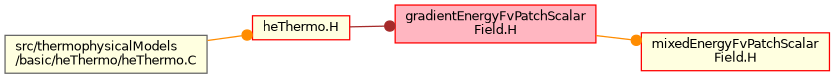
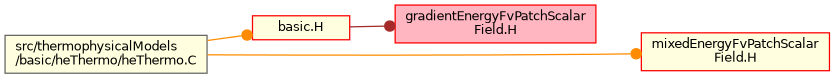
node "heThermo.H": label "heThermo.H" -> "basic.H"
edge "gradientEnergyFvPatchScalar Field.H" -> "mixedEnergyFvPatchScalar Field.H": now "src/thermophysicalModels /basic/heThermo/heThermo.C" -> "mixedEnergyFvPatchScalar Field.H"
